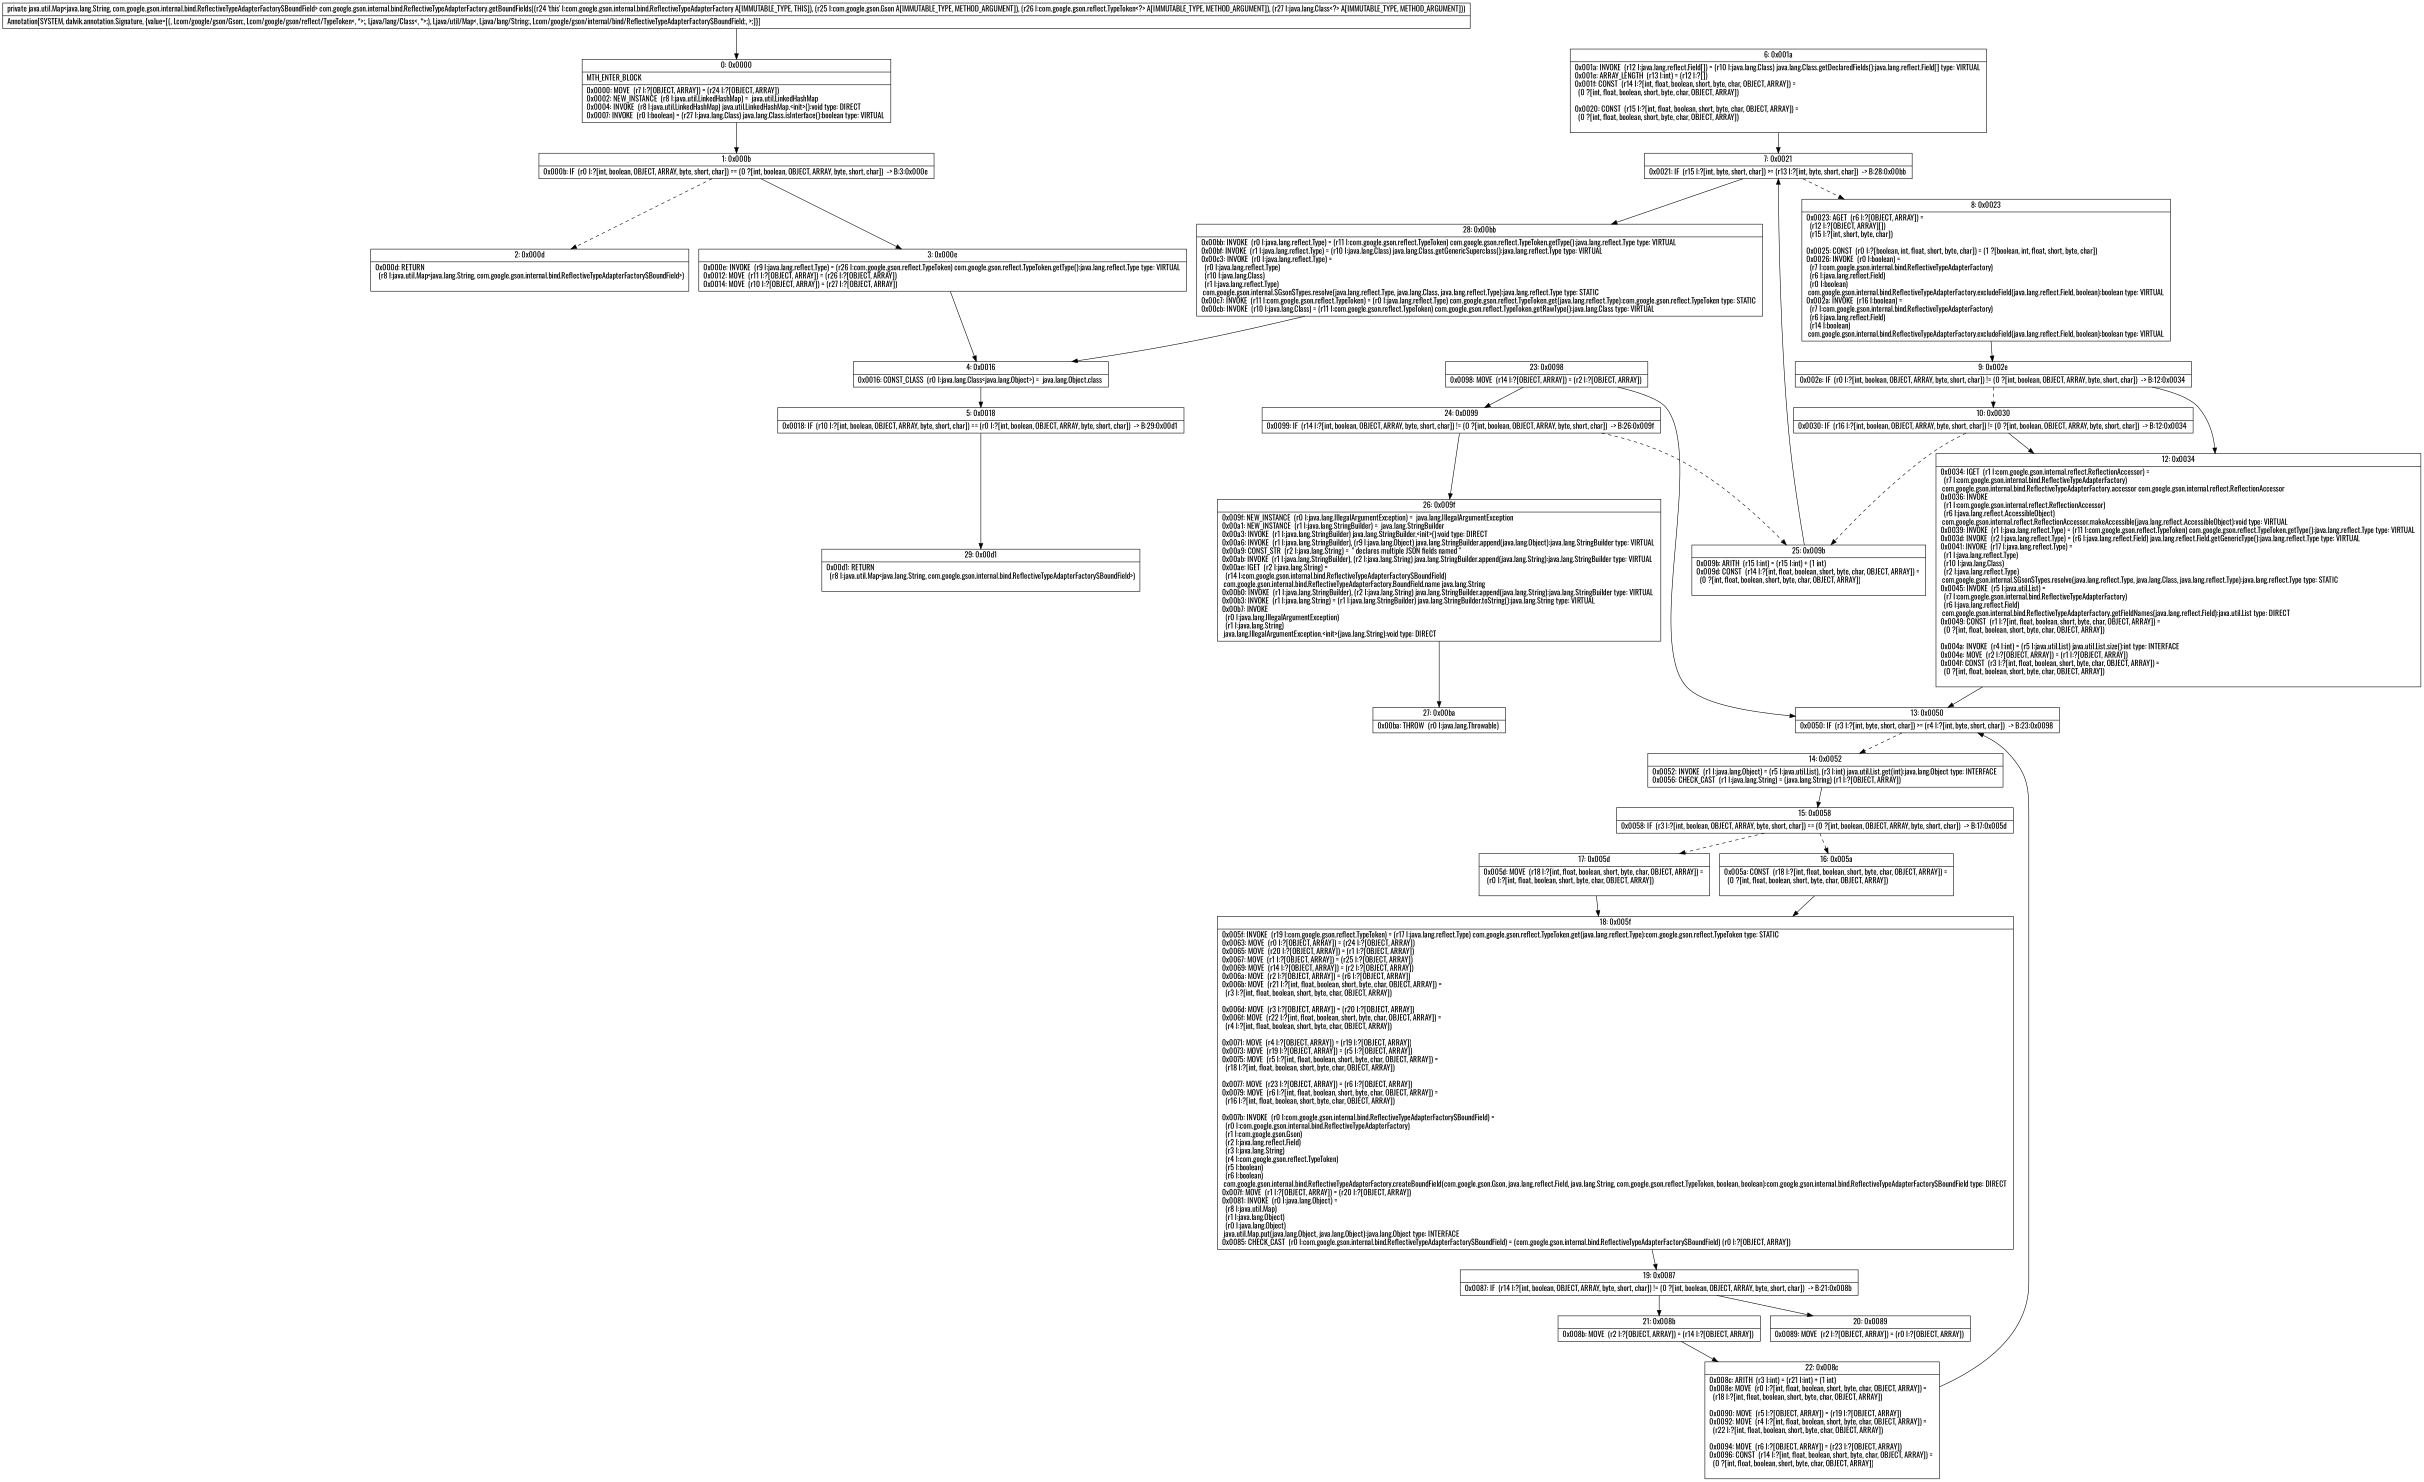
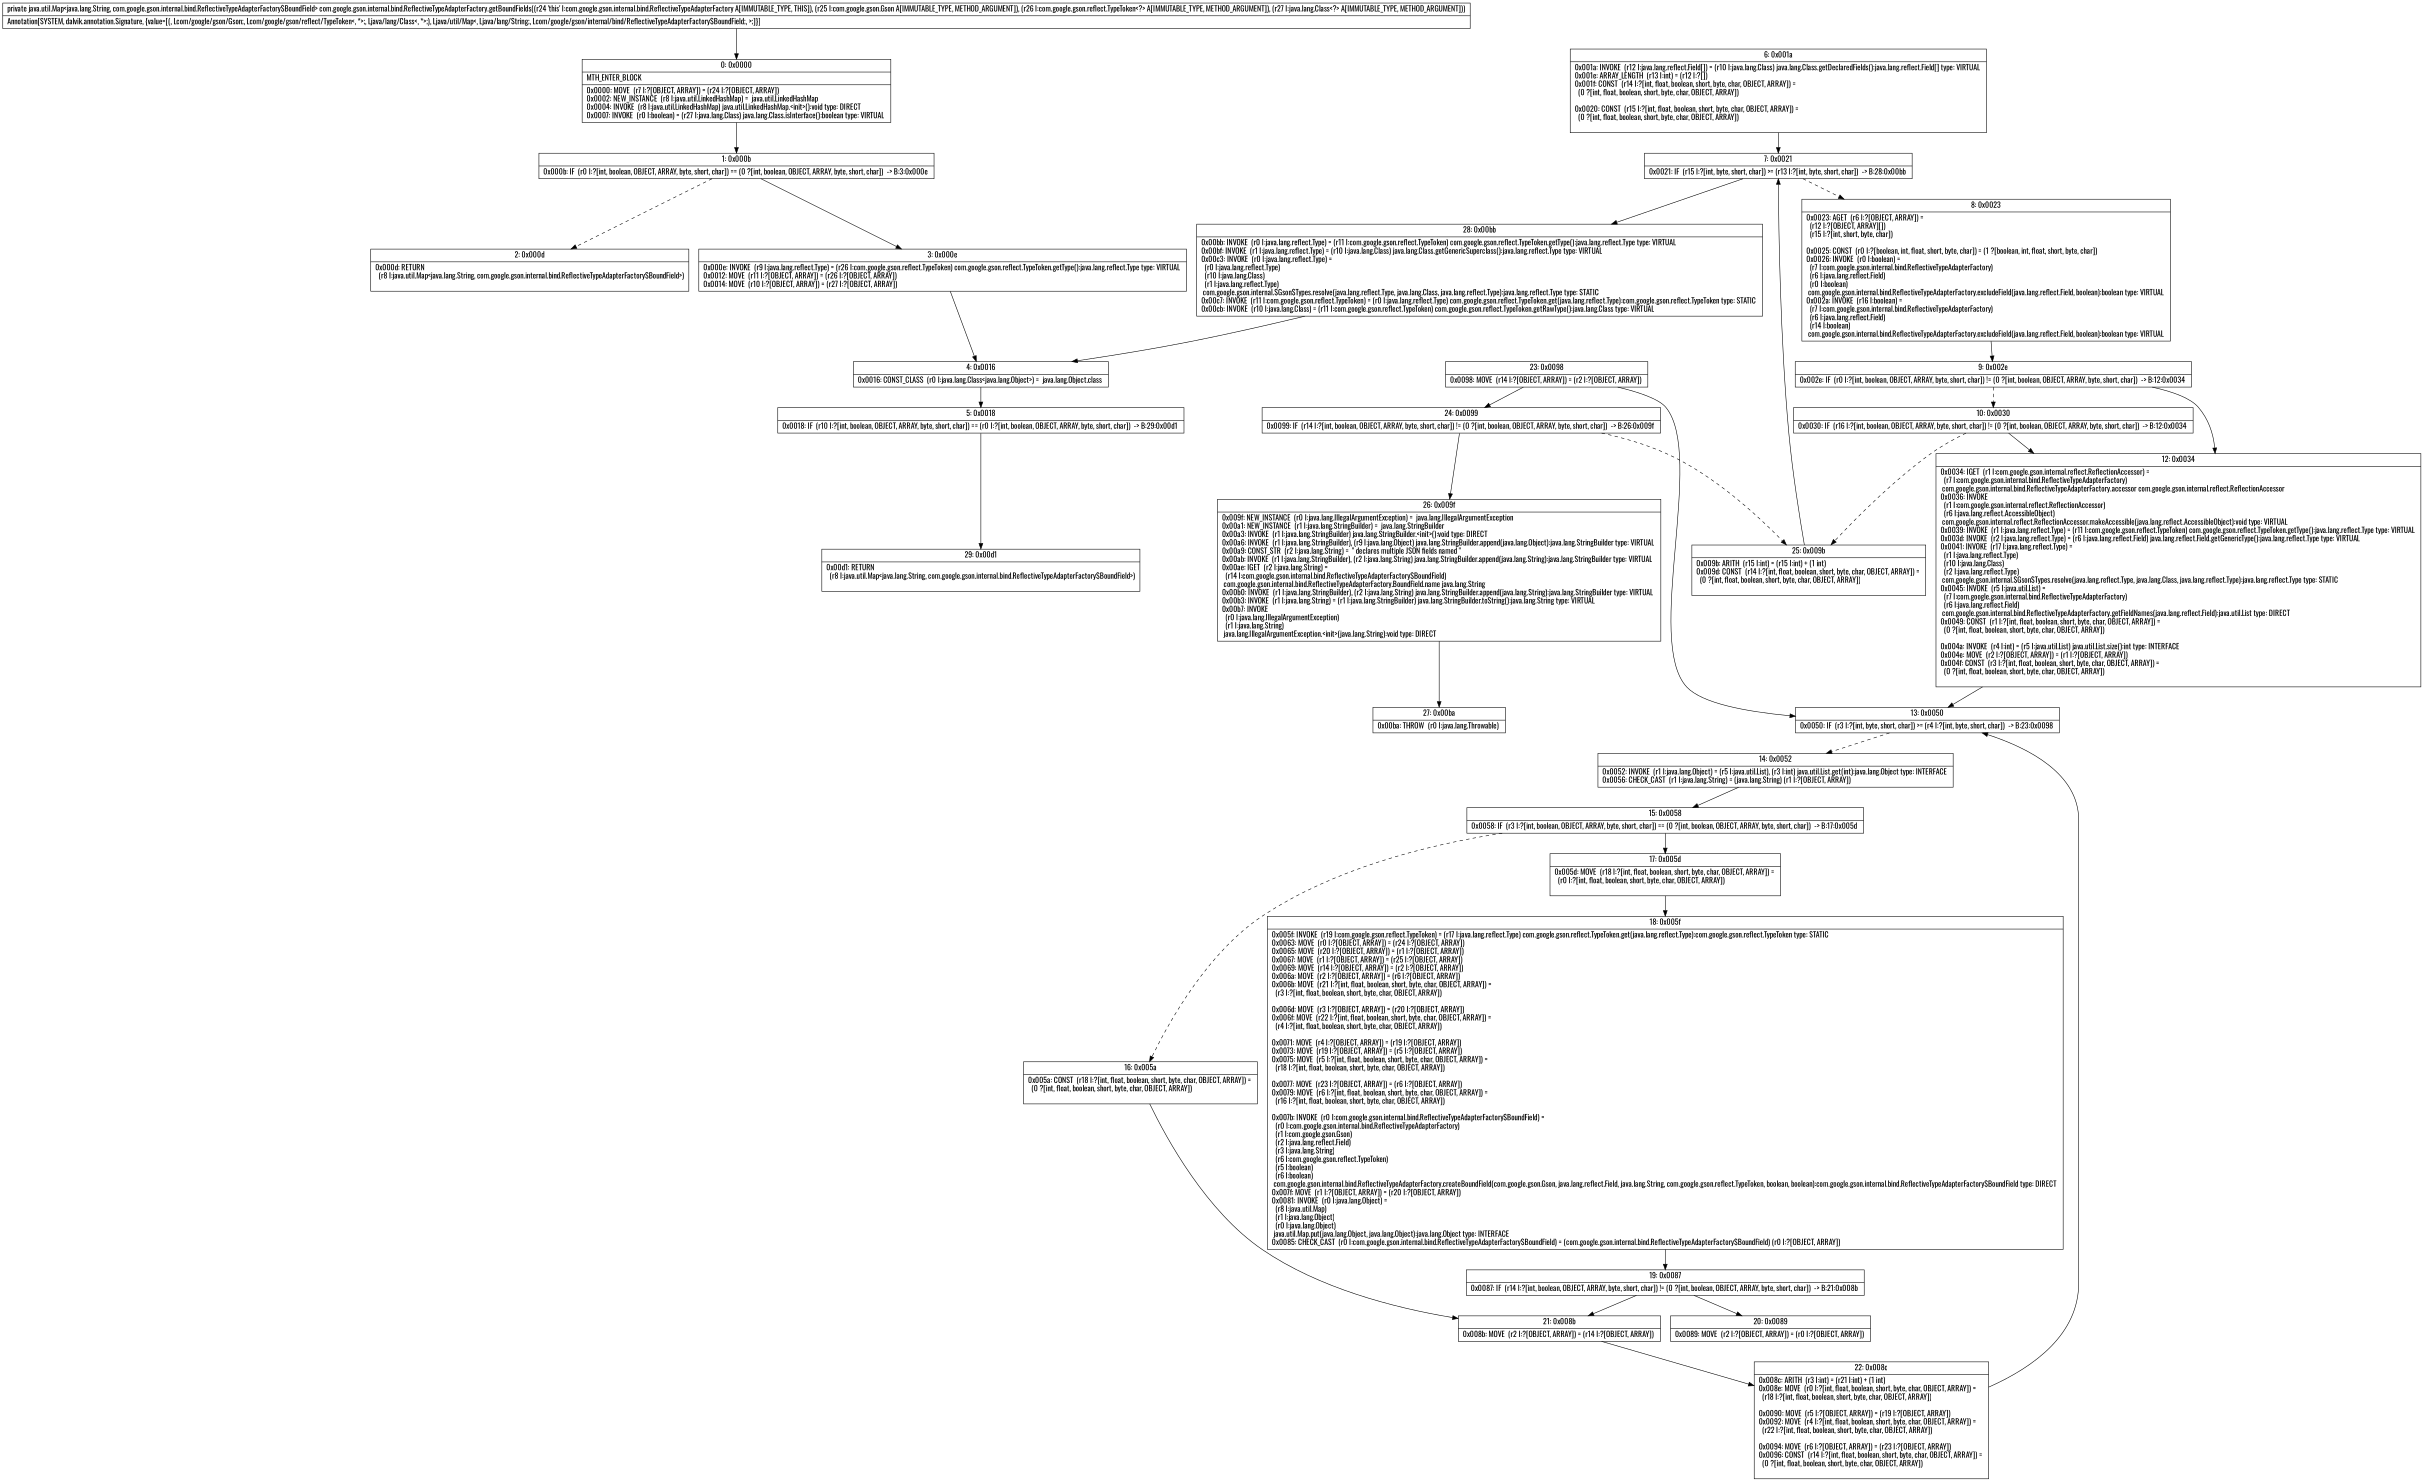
edge "15: 0x0058" -> "17: 0x005d": style dashed -> solid
edge "16: 0x005a" -> "18: 0x005f": now "16: 0x005a" -> "21: 0x008b"
node "18: 0x005f": text "(r4 I:com.google.gson.reflect.TypeToken)" -> "(r6 I:com.google.gson.reflect.TypeToken)"
